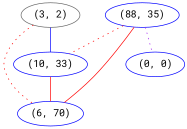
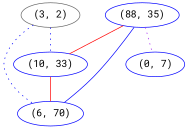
edge "(3, 2)" -- "(10, 33)": style solid -> dotted
edge "(88, 35)" -- "(10, 33)": style dotted -> solid
edge "(3, 2)" -- "(6, 70)": color red -> blue
node "(0, 0)": label "(0, 0)" -> "(0, 7)"
edge "(88, 35)" -- "(6, 70)": color red -> blue
